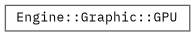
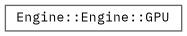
node "Engine::Graphic::GPU": label "Engine::Graphic::GPU" -> "Engine::Engine::GPU"
